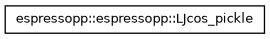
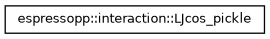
node "espressopp::espressopp::LJcos_pickle": label "espressopp::espressopp::LJcos_pickle" -> "espressopp::interaction::LJcos_pickle"
